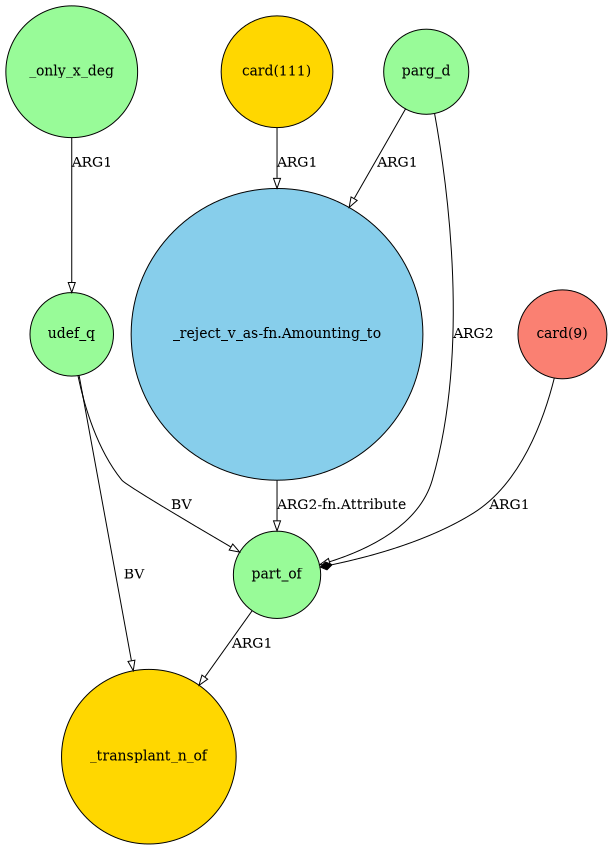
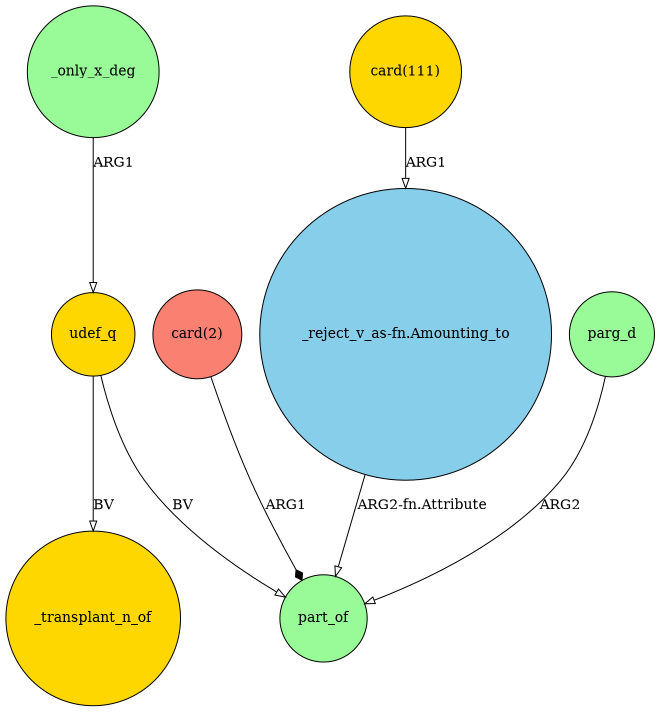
edge "parg_d" -> "_reject_v_as-fn.Amounting_to": removed, label "ARG1"
node "udef_q": fillcolor palegreen -> gold
node "card(9)": label "card(9)" -> "card(2)"
edge "part_of" -> "_transplant_n_of": removed, label "ARG1"
